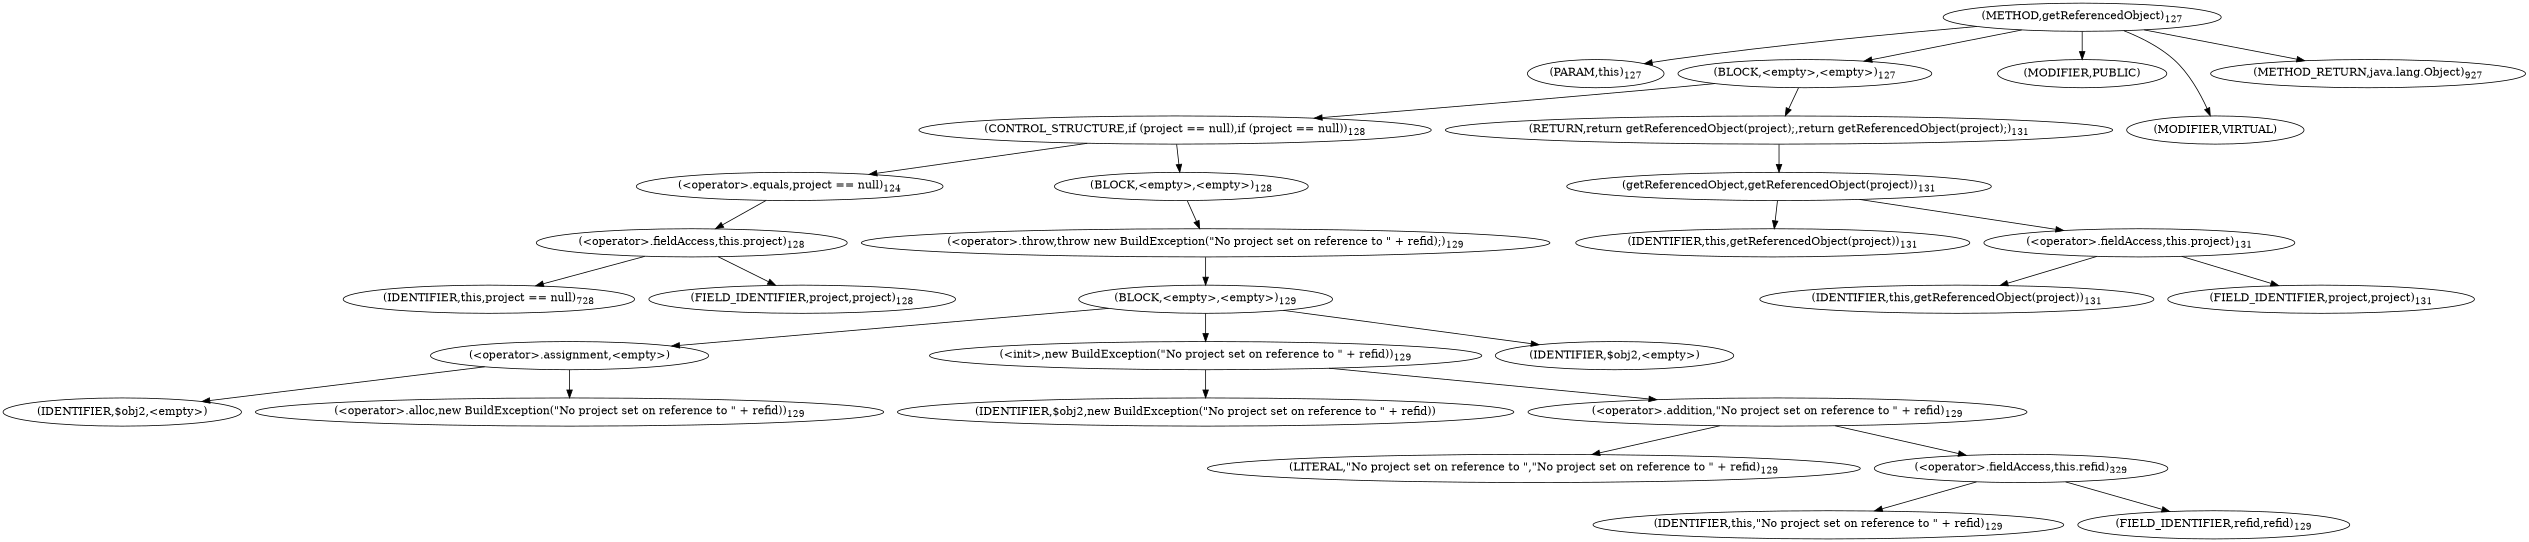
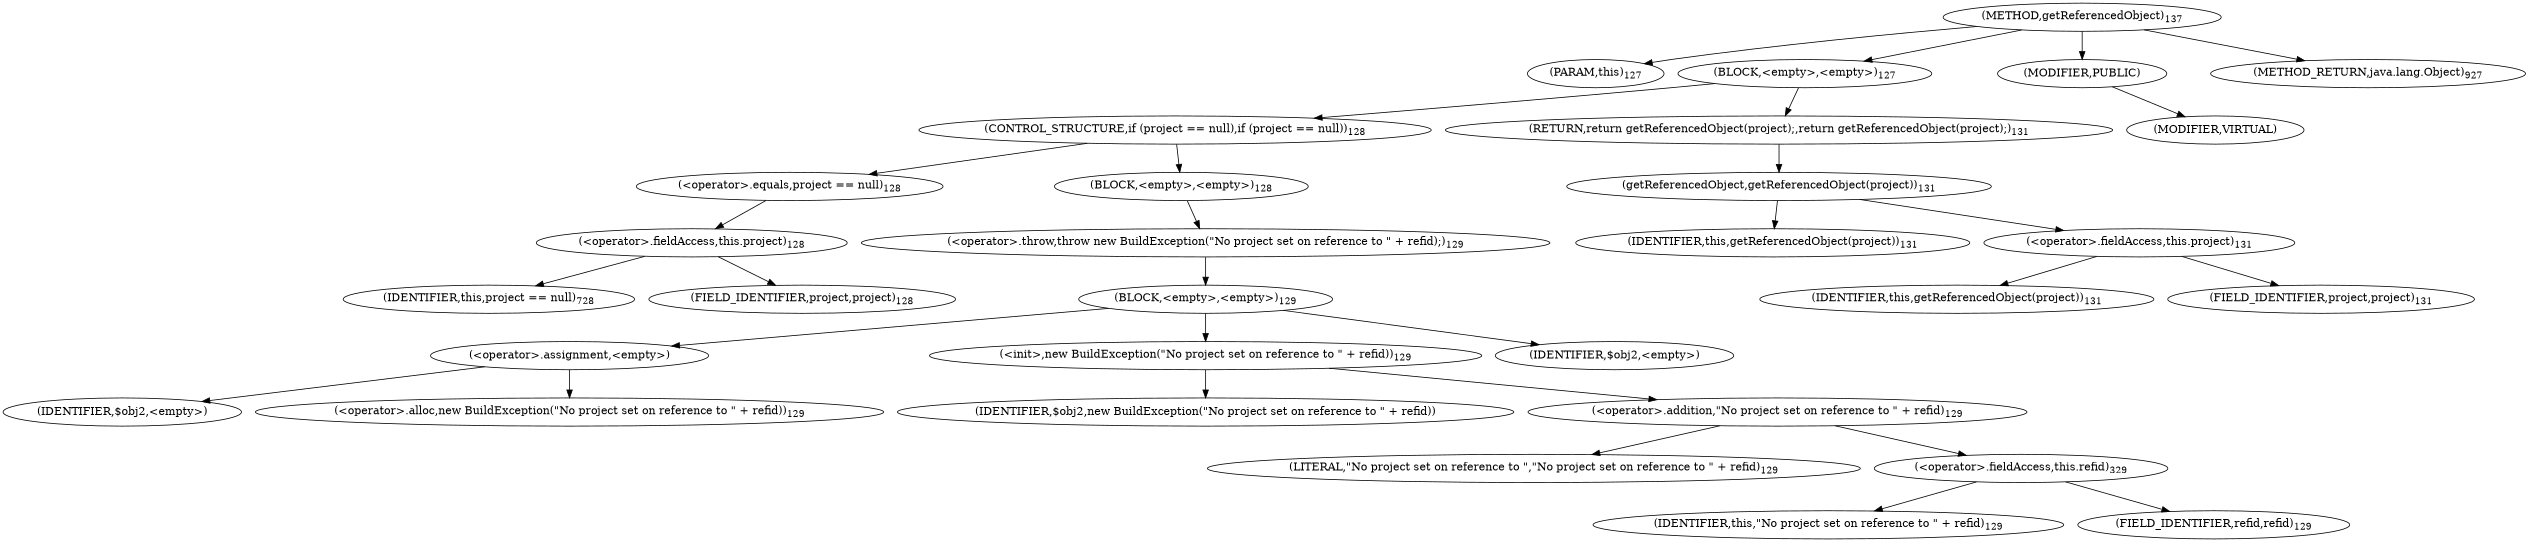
node "(METHOD,getReferencedObject)": text "127" -> "137"
edge "(METHOD,getReferencedObject)" -> "(MODIFIER,VIRTUAL)": now "(MODIFIER,PUBLIC)" -> "(MODIFIER,VIRTUAL)"
node "(<operator>.equals,project == null)": text "124" -> "128"
